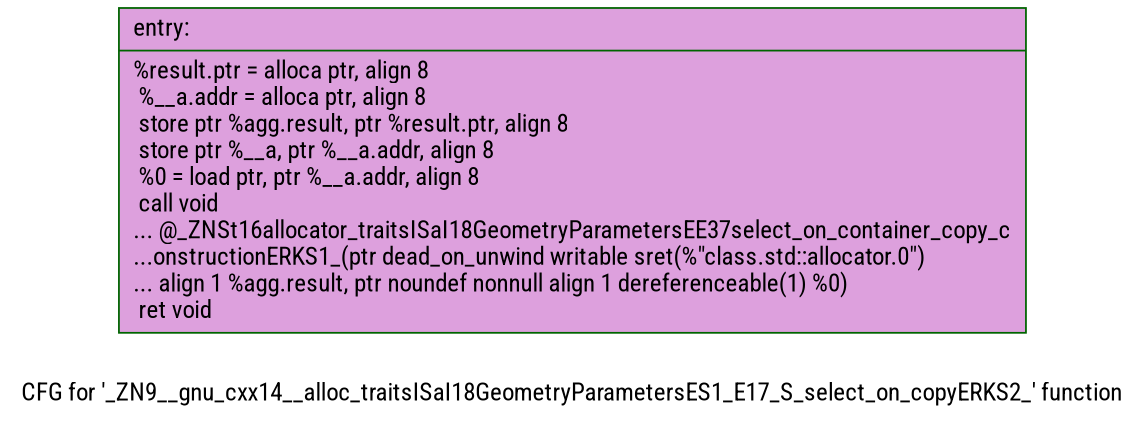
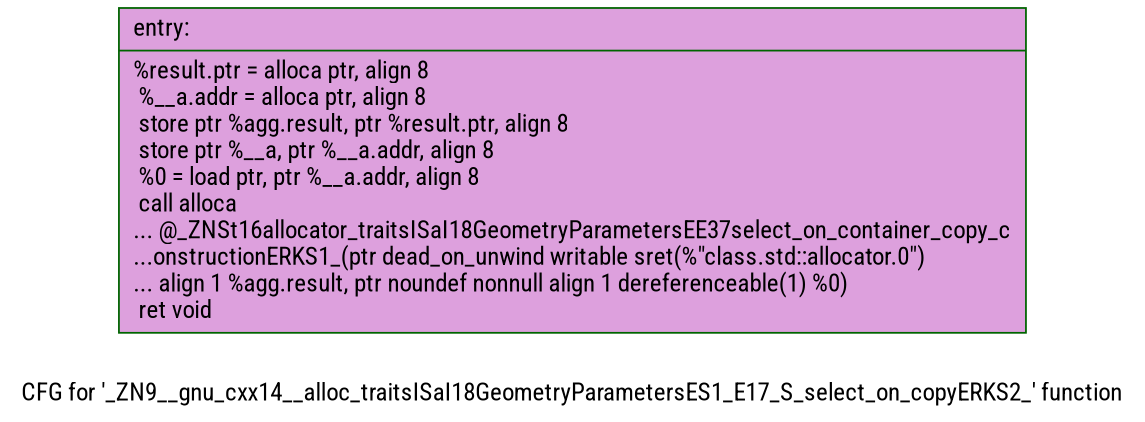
node "entry:": text "call void" -> "call alloca"
